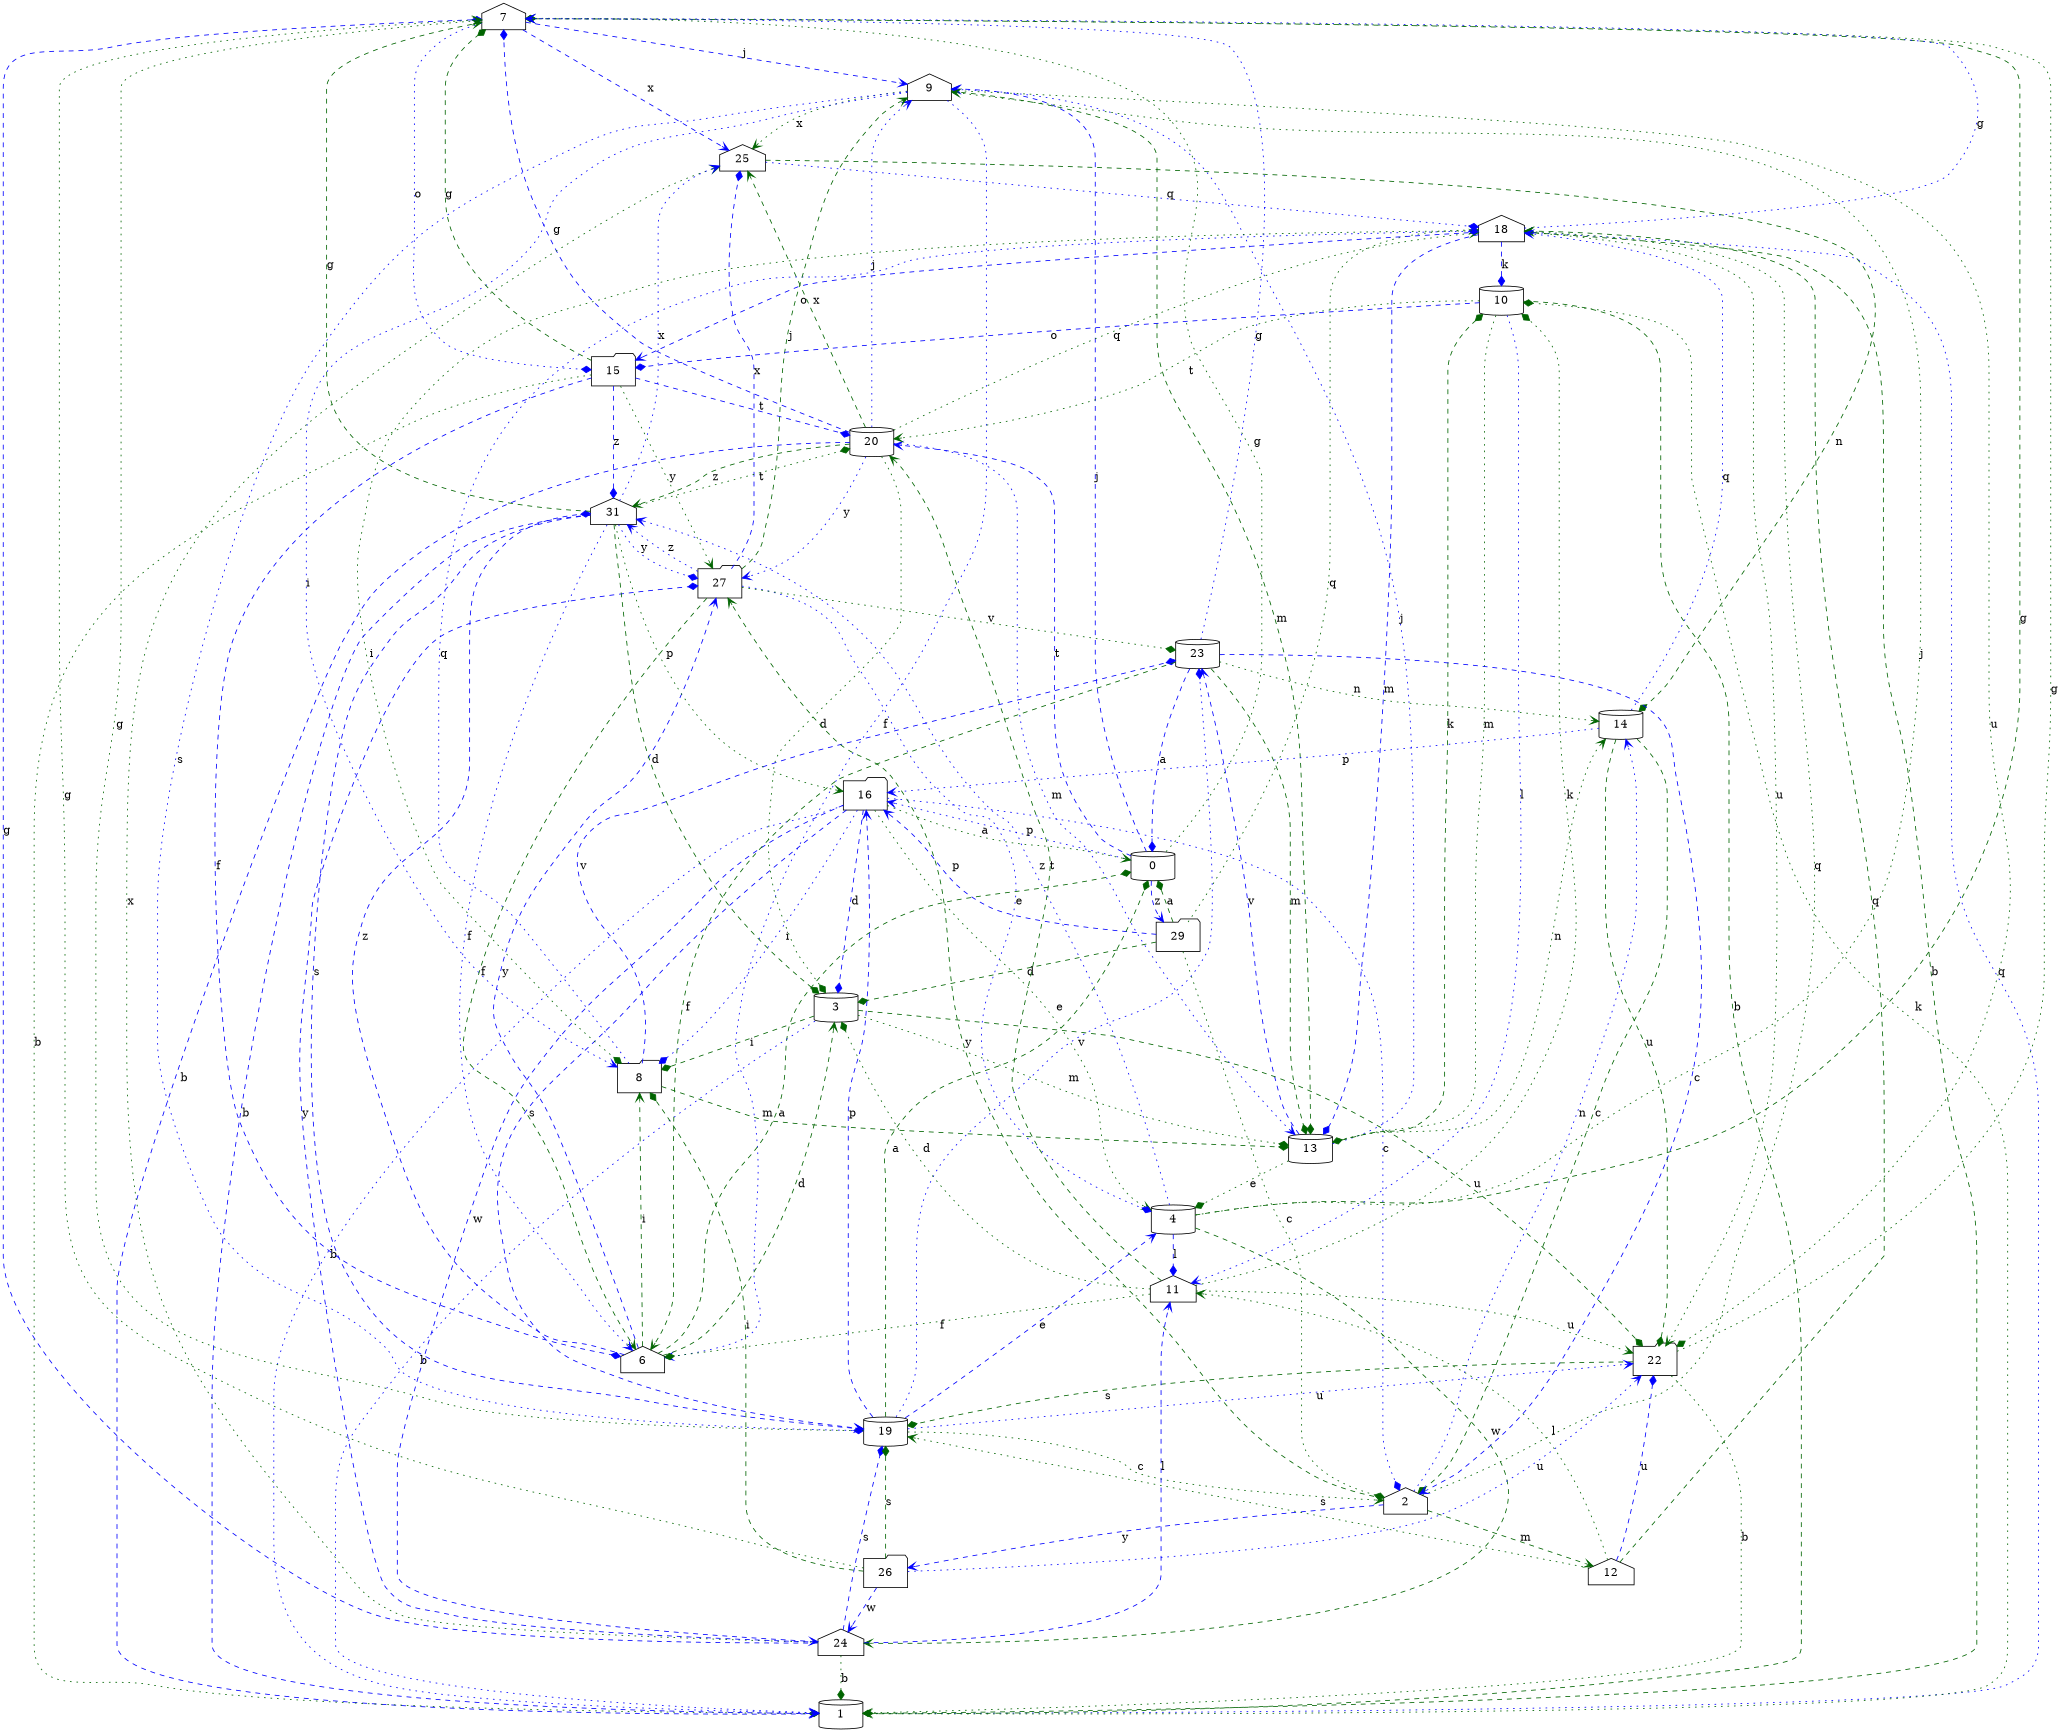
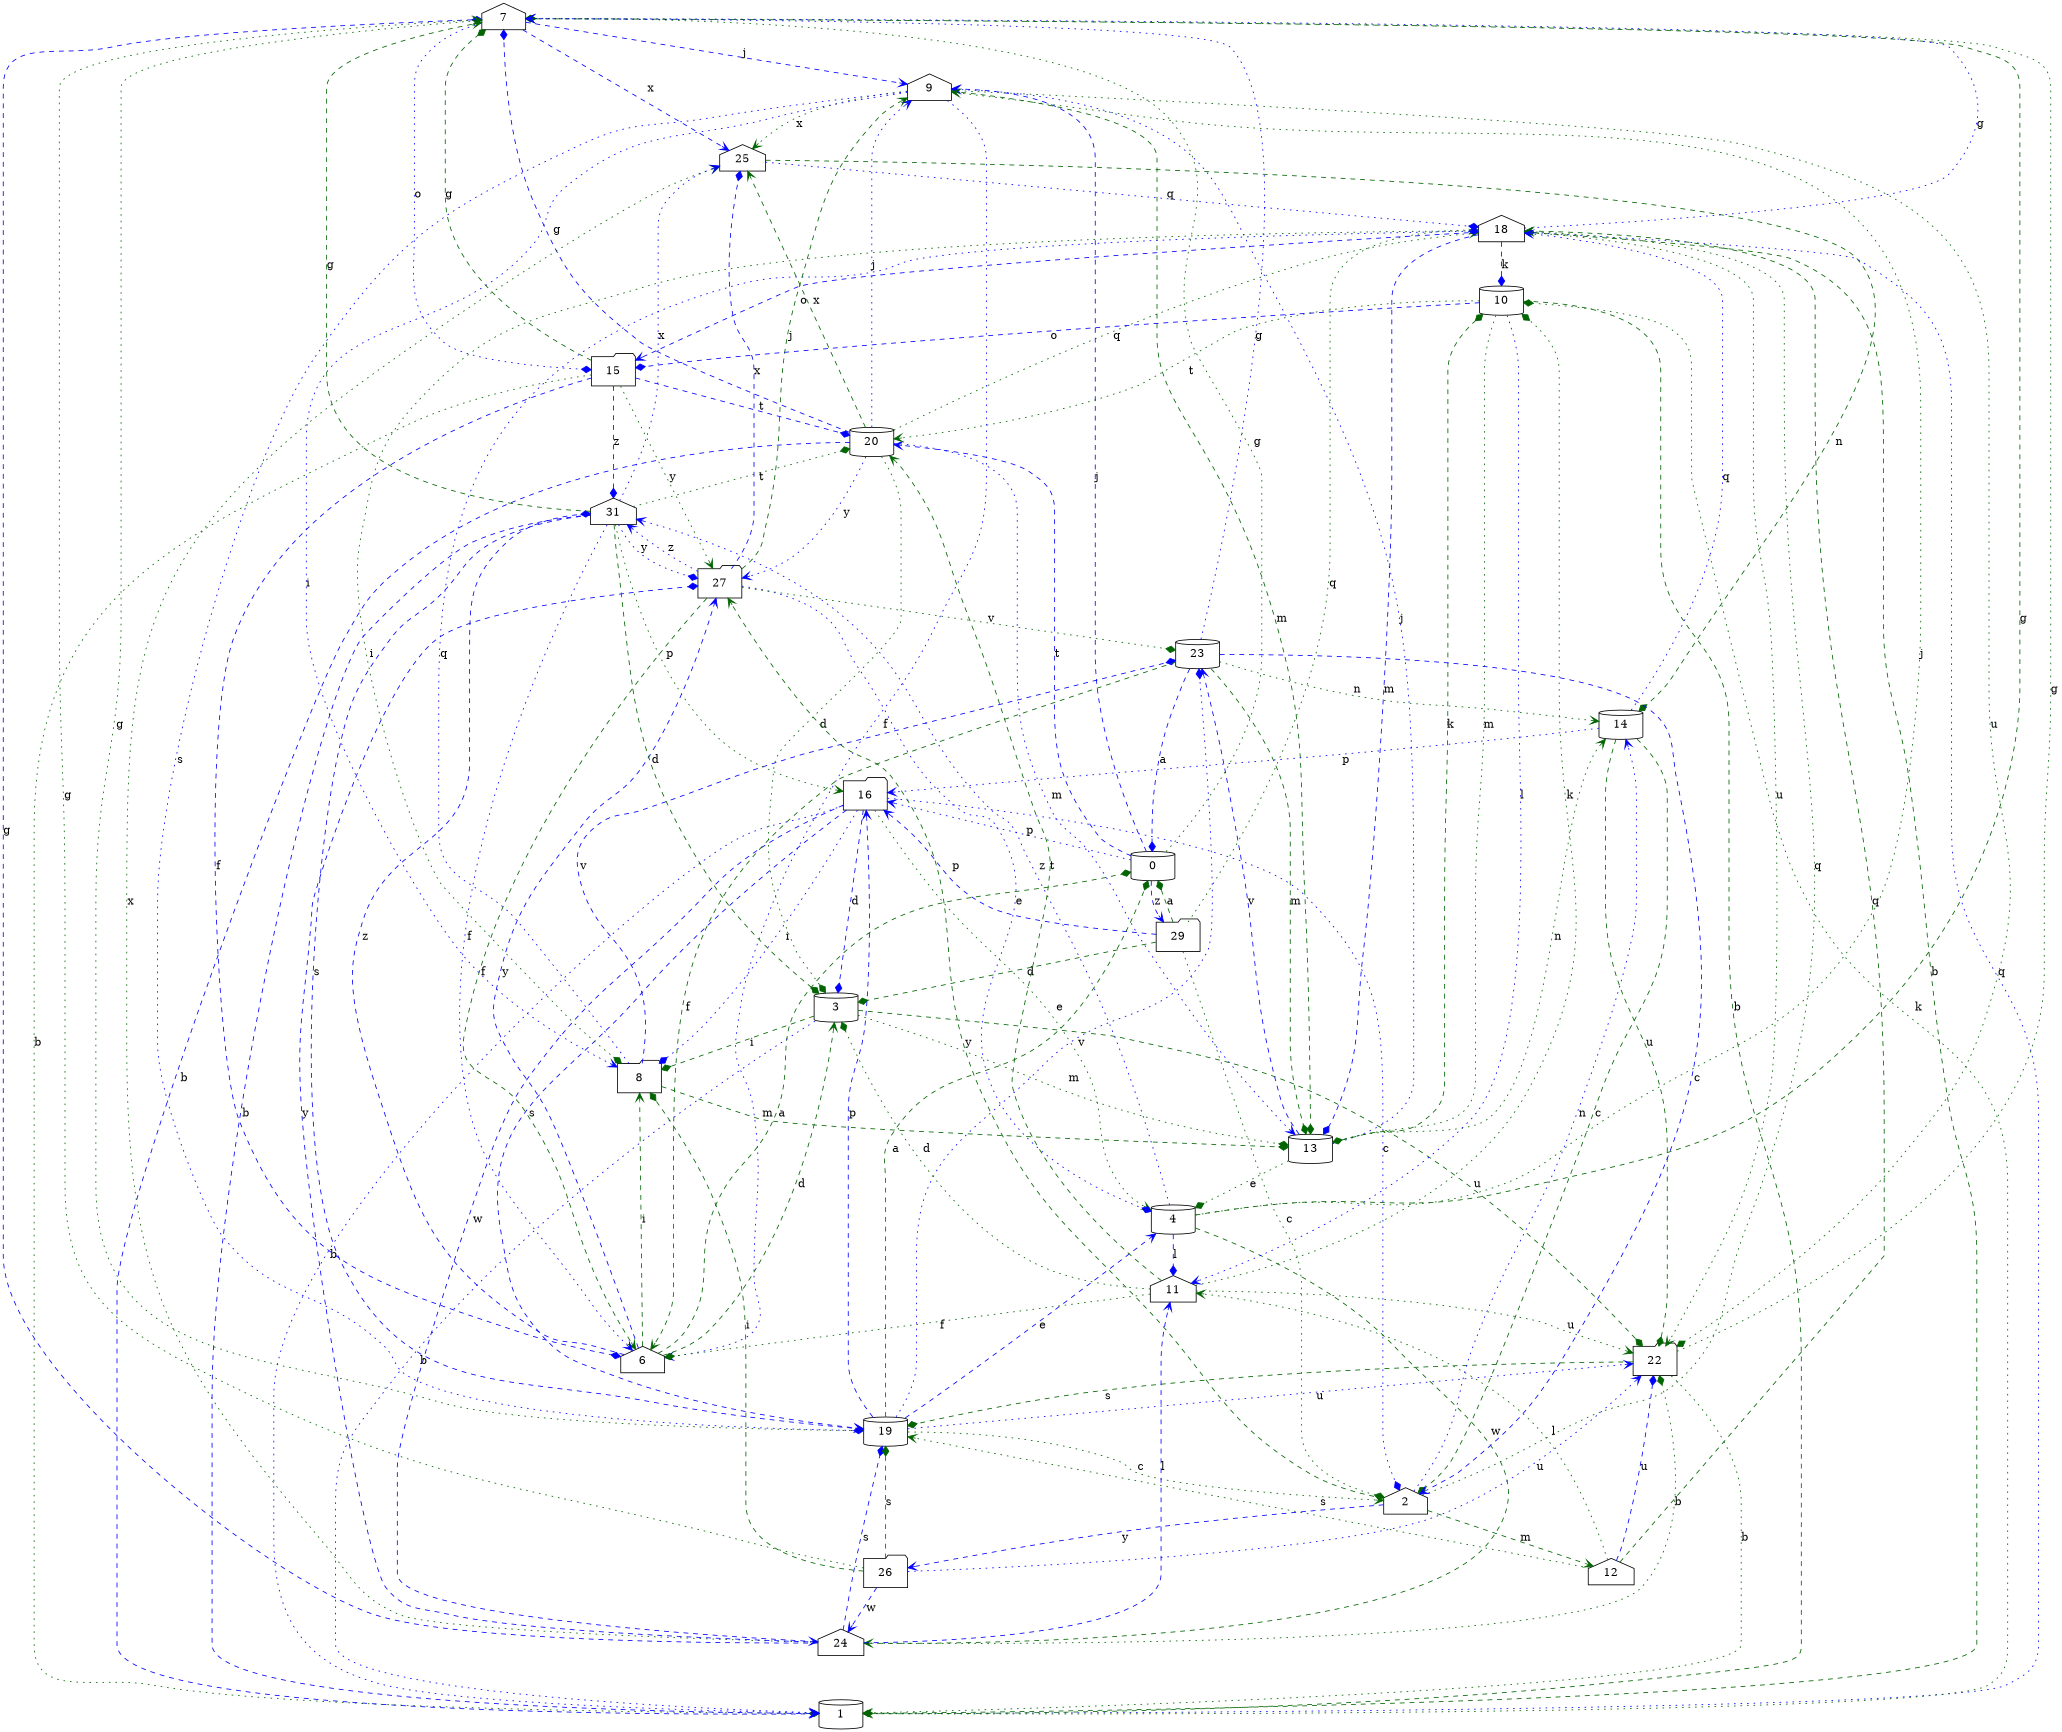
edge "20" -> "31": removed, label "z"
edge "16" -> "0": removed, label "a"
edge "24" -> "1": now "24" -> "22"
